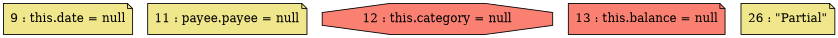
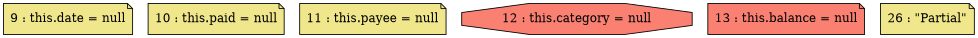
node "10 : this.paid = null": added
node "11 : payee.payee = null": label "11 : payee.payee = null" -> "11 : this.payee = null"
